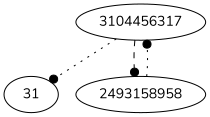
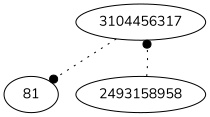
edge "3104456317" -> "2493158958": removed
node "31": label "31" -> "81"
